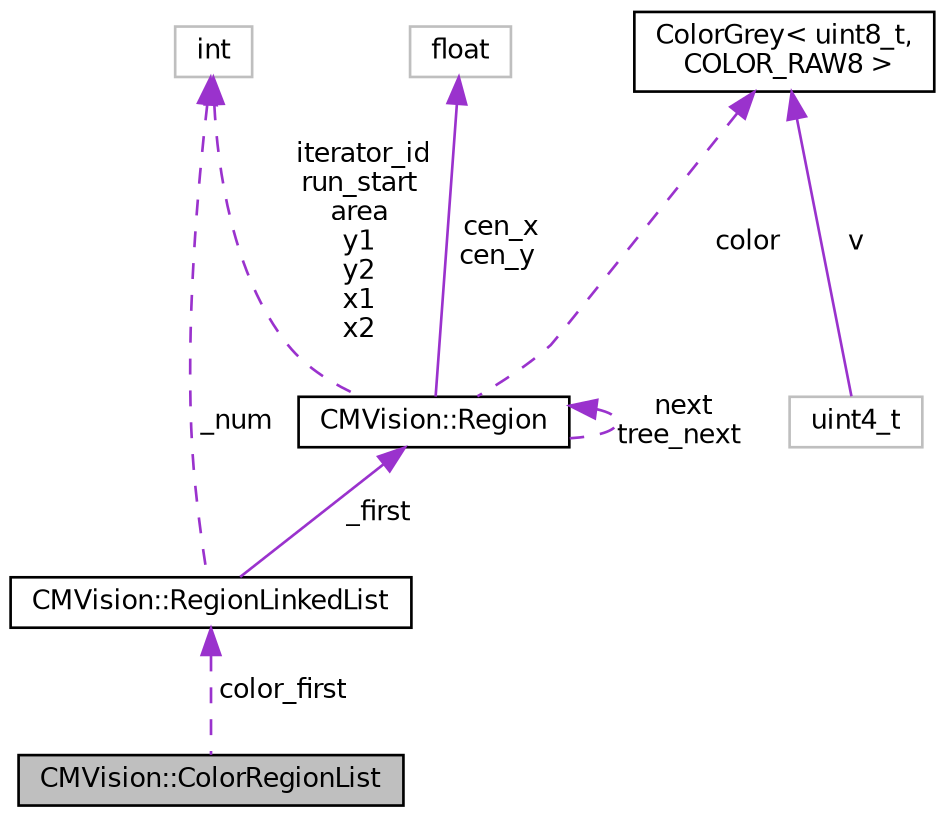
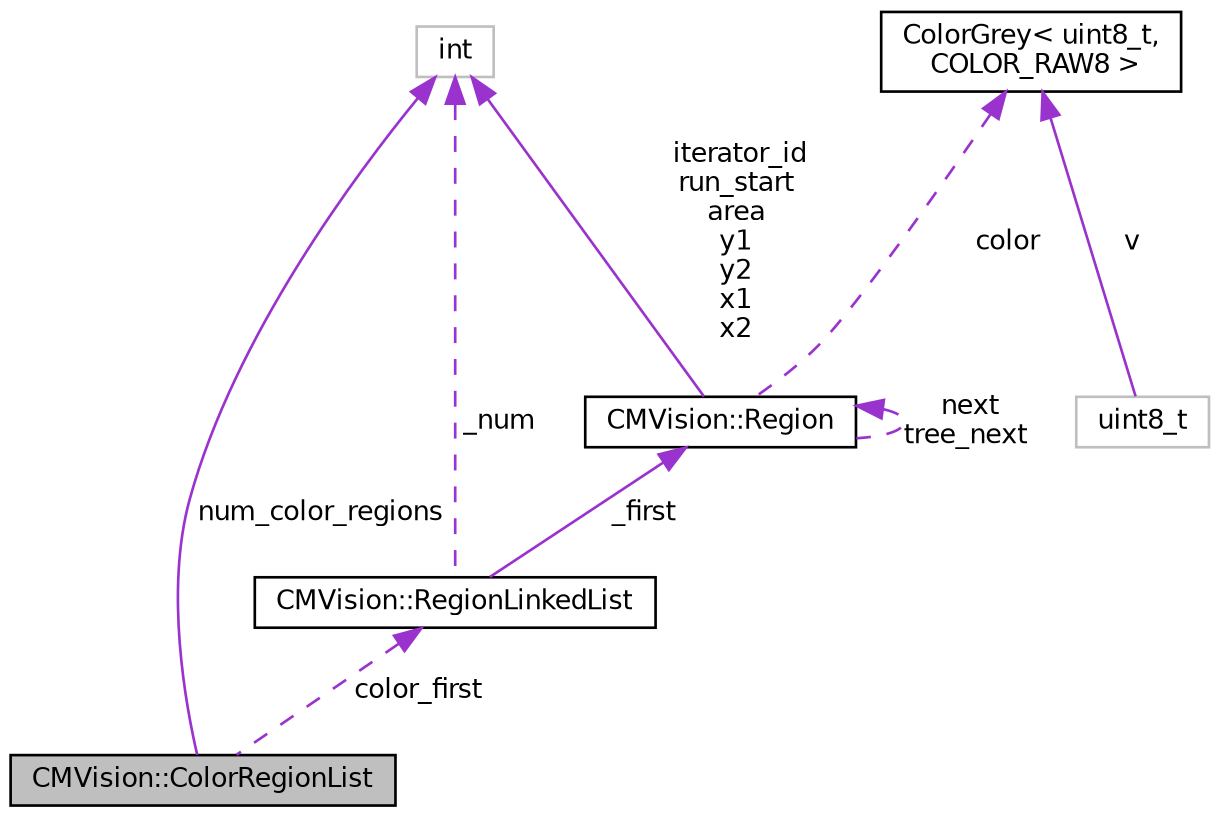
node "float": removed
edge "CMVision::Region" -> "int": style dashed -> solid
edge "CMVision::ColorRegionList" -> "int": added, label "num_color_regions"
node "uint4_t": label "uint4_t" -> "uint8_t"
